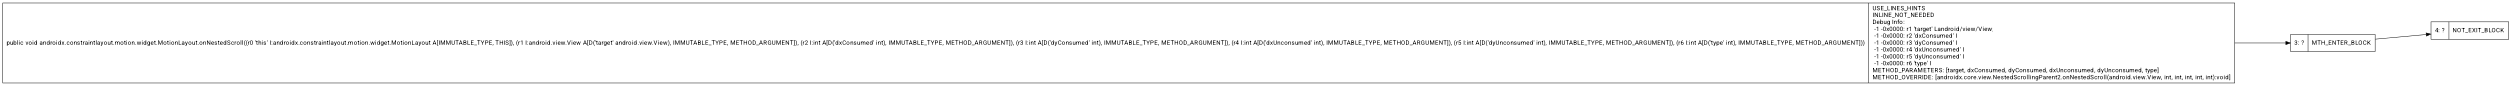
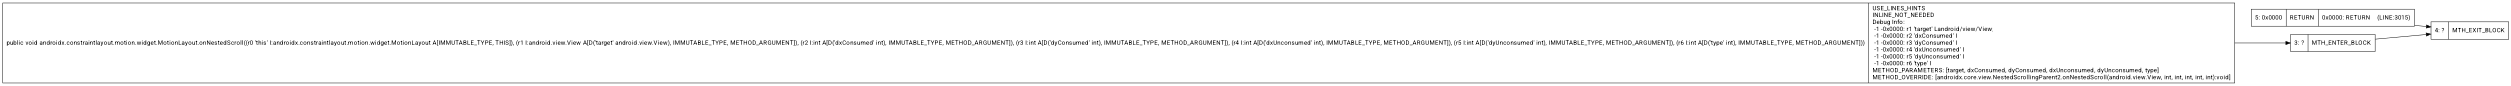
node "5: 0x0000": added
node "4: ?": text "NOT_EXIT_BLOCK" -> "MTH_EXIT_BLOCK"
